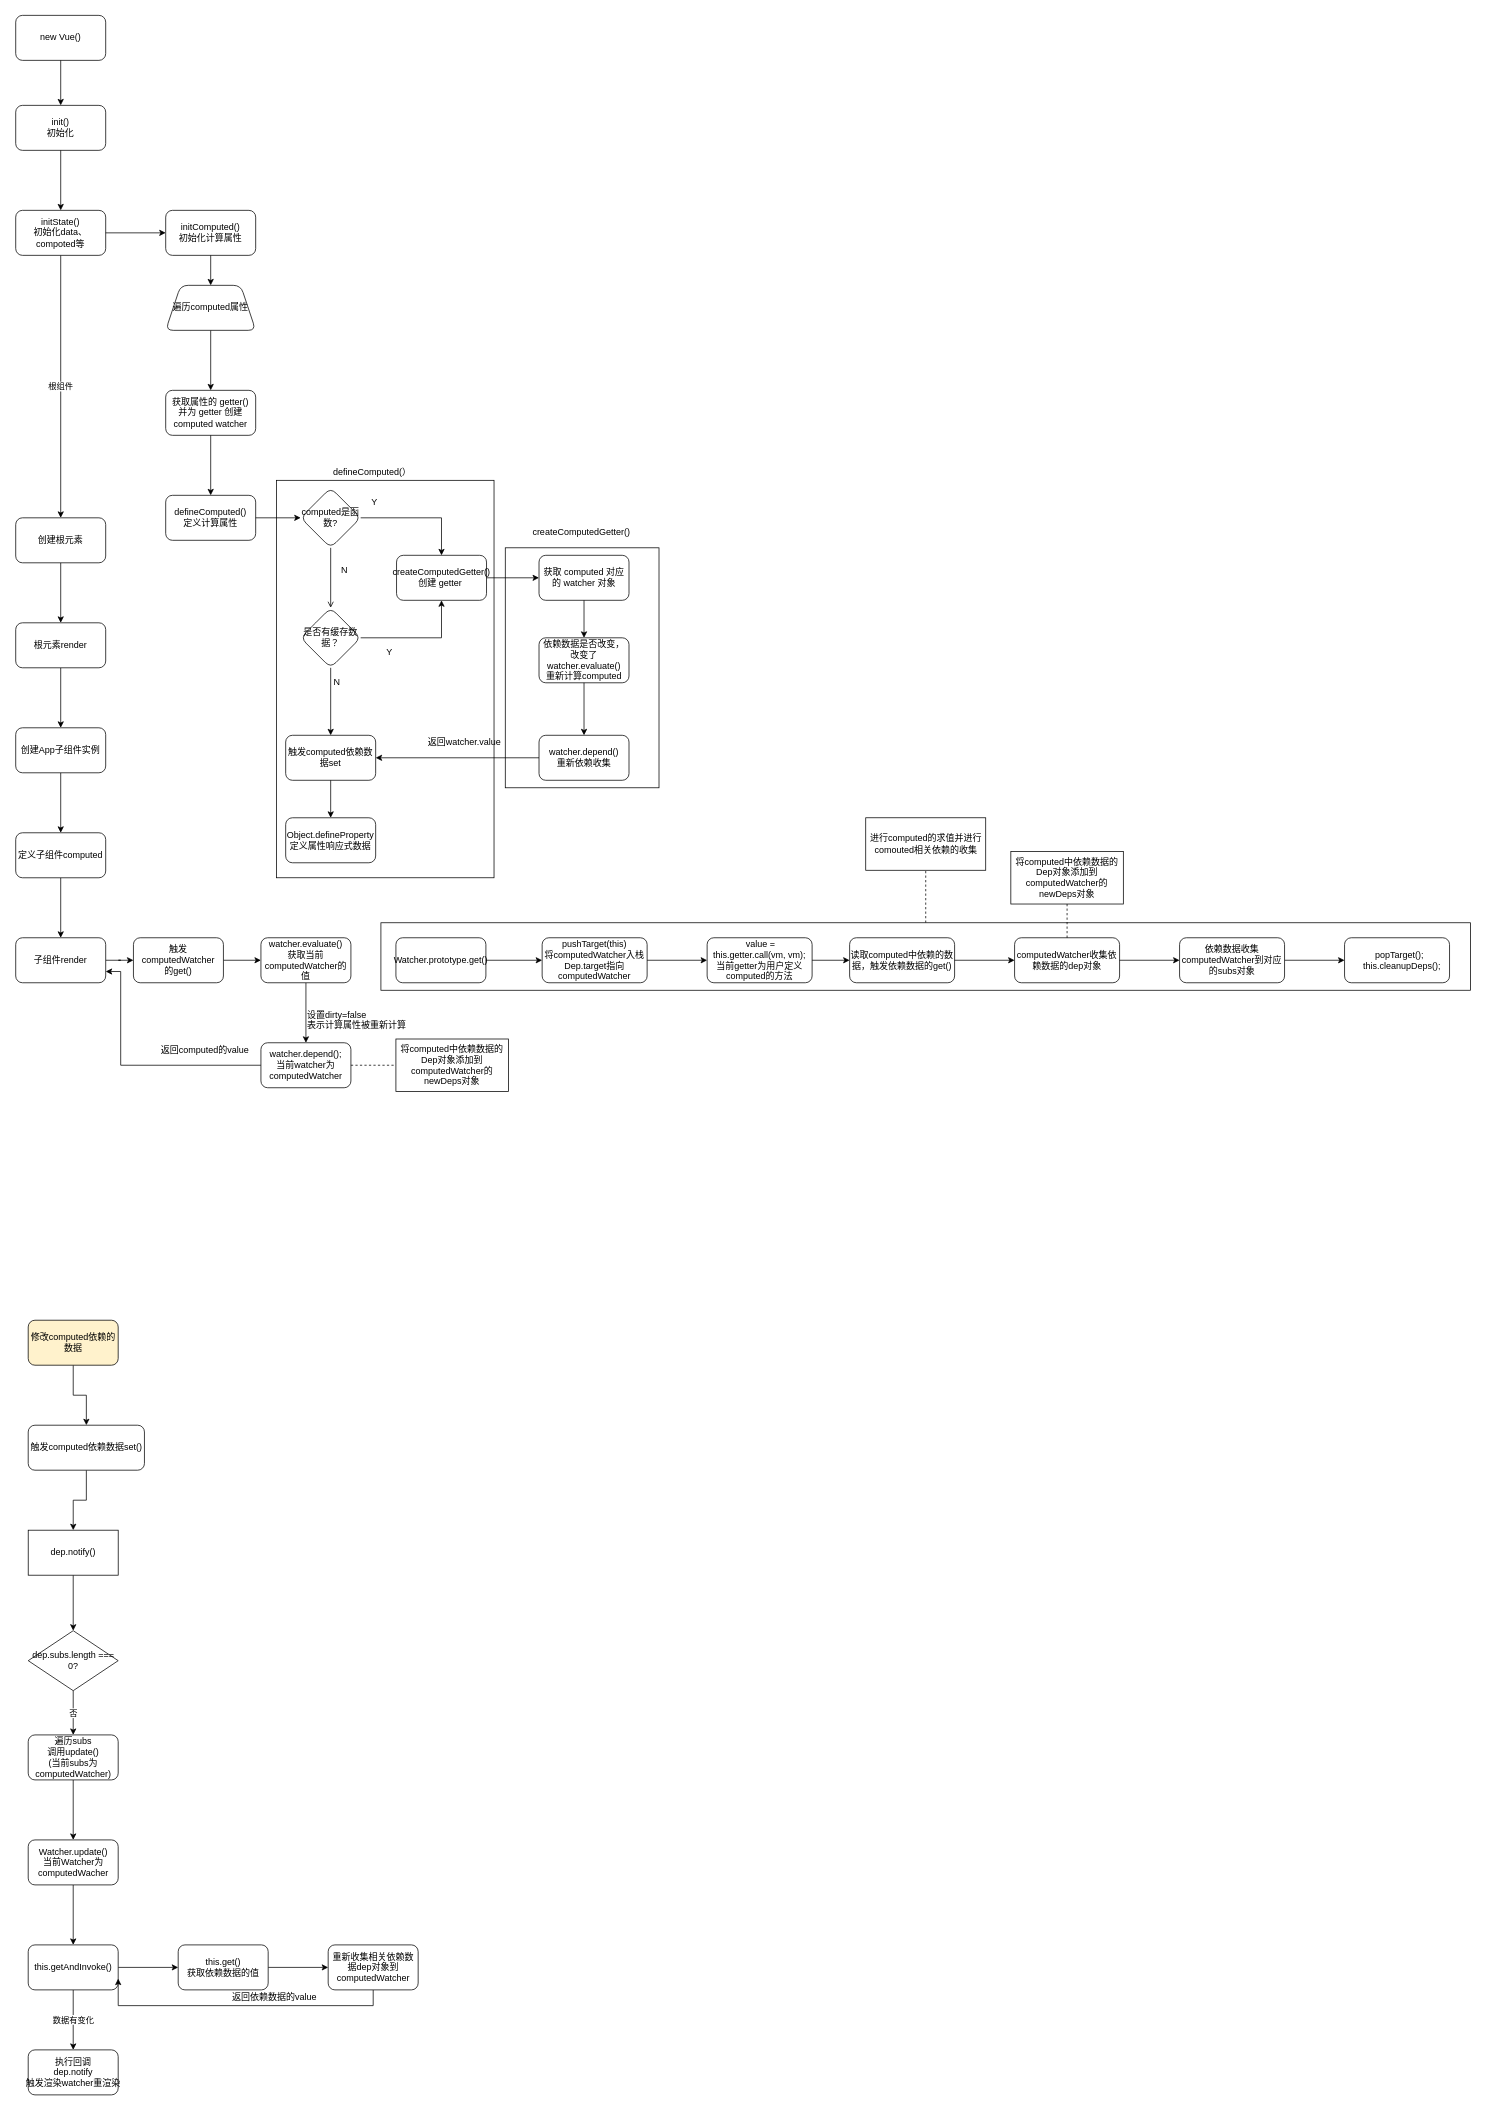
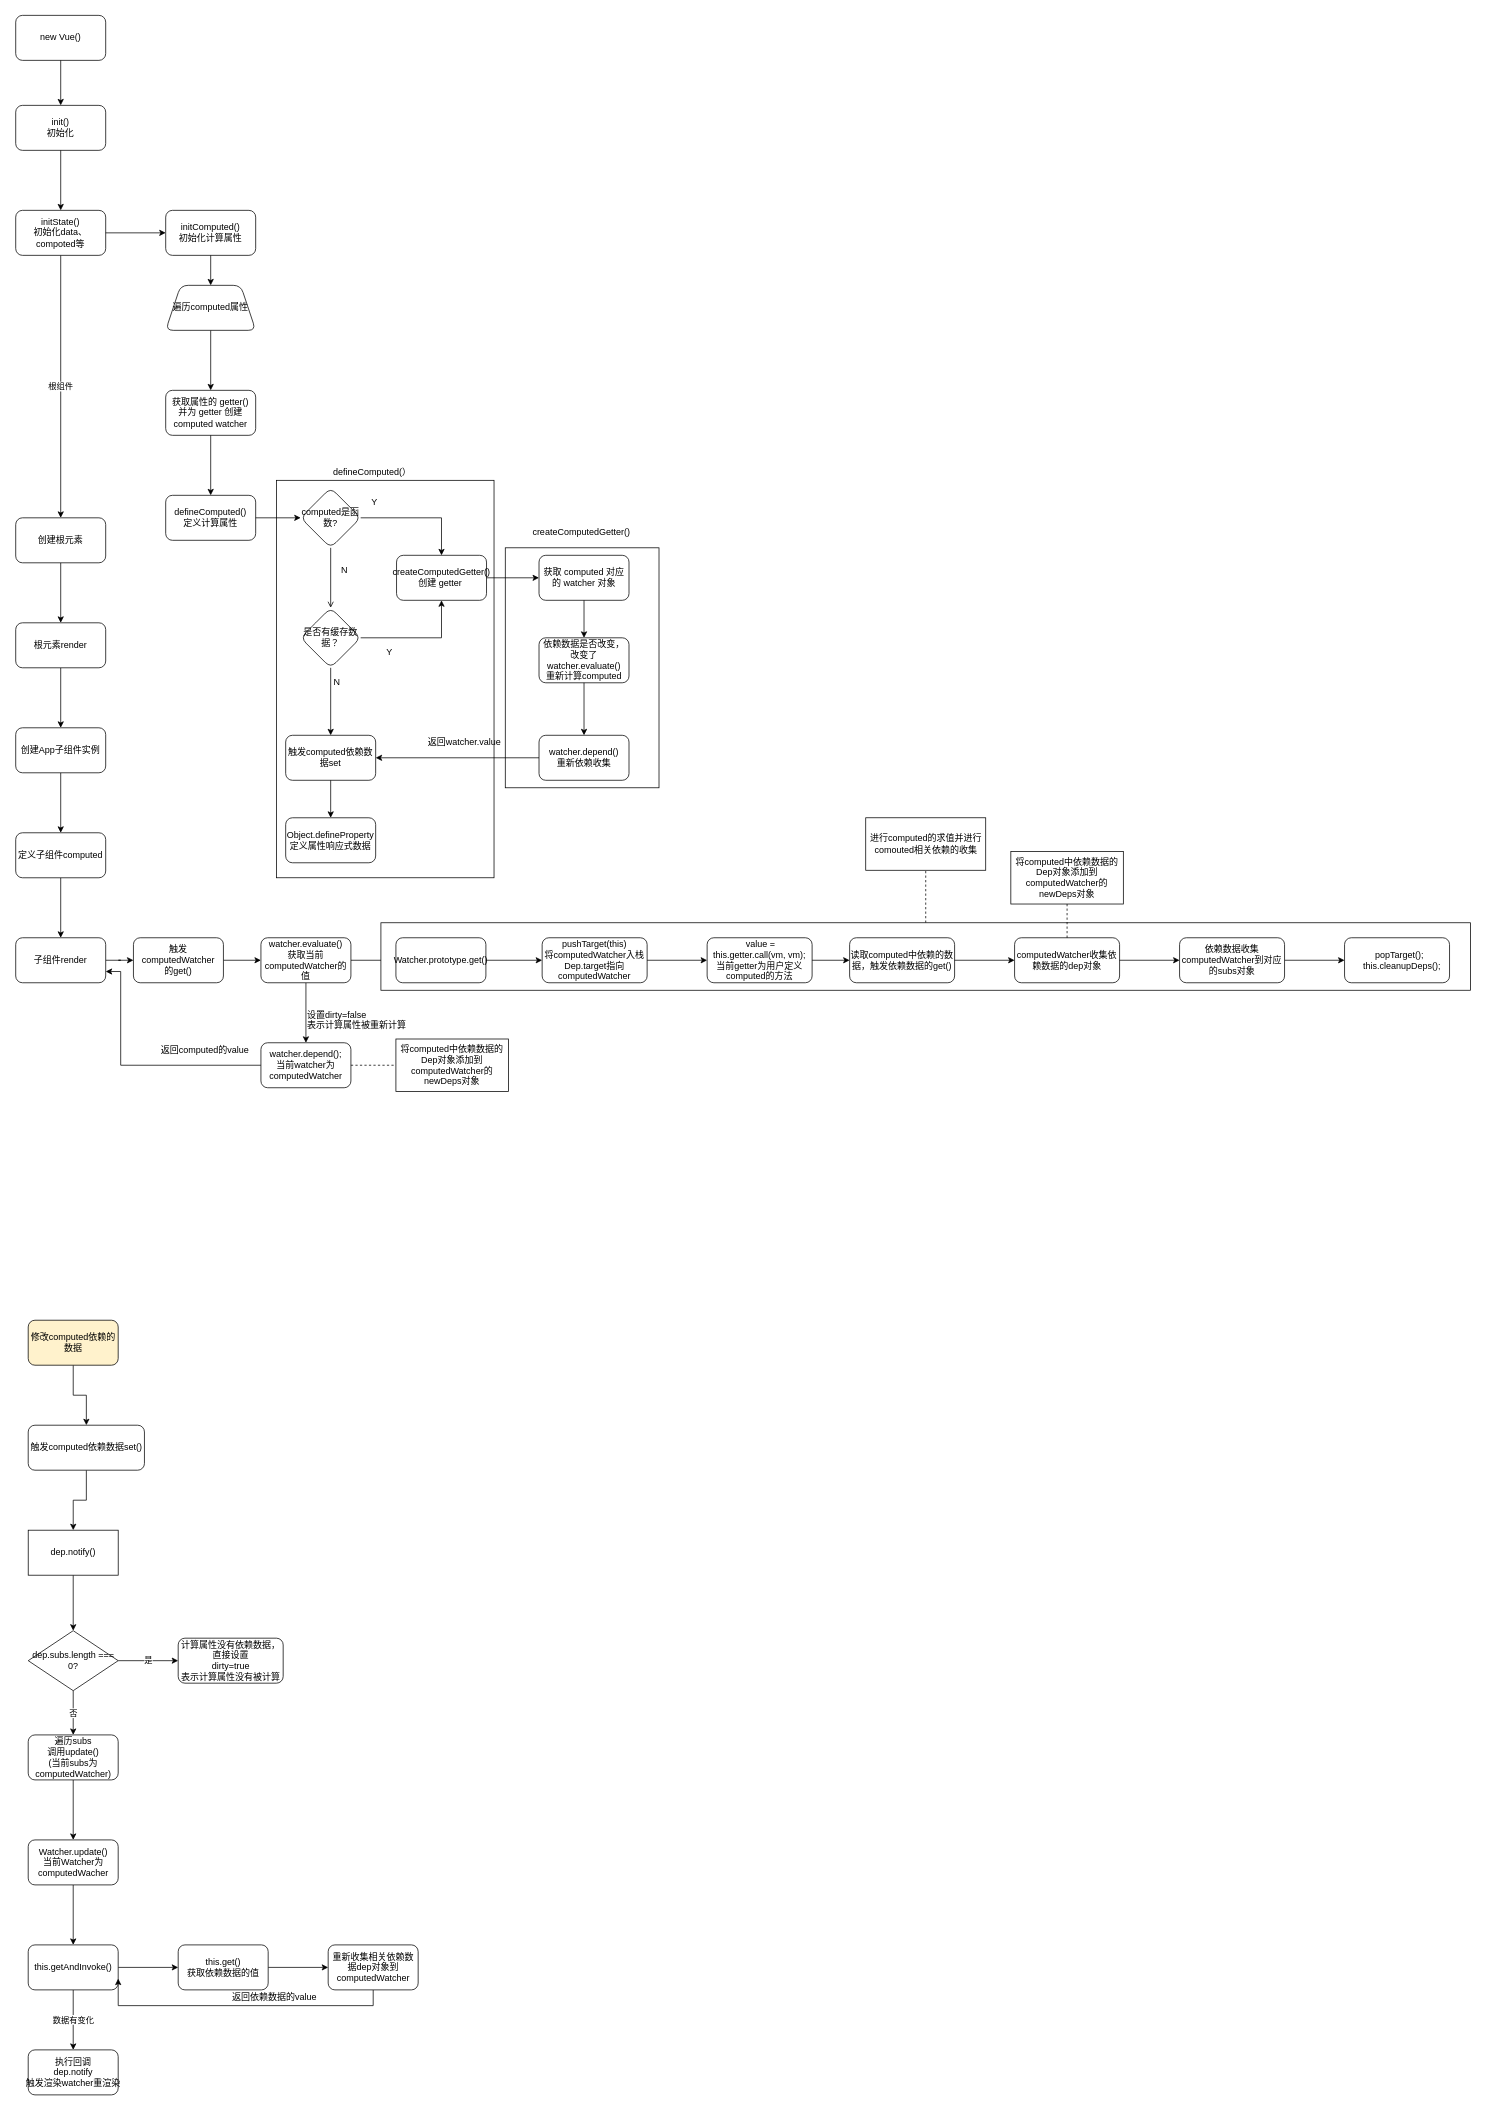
edge "watcher.evaluate() 获取当前computedWatcher的值" -> "Watcher.prototype.get()": added
edge "dep.subs.length === 0?" -> "计算属性没有依赖数据，直接设置 dirty=true 表示计算属性没有被计算": added, label "是"
node "计算属性没有依赖数据，直接设置 dirty=true 表示计算属性没有被计算": added
